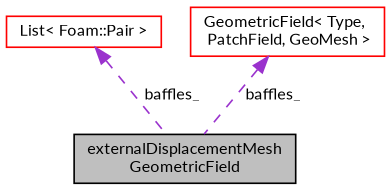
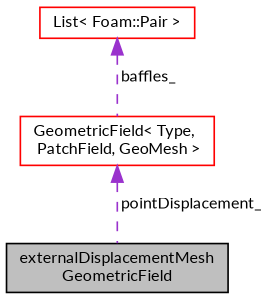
edge "externalDisplacementMesh GeometricField" -> "GeometricField< Type, PatchField, GeoMesh >": label " baffles_" -> " pointDisplacement_"
edge "externalDisplacementMesh GeometricField" -> "List< Foam::Pair >": now "GeometricField< Type, PatchField, GeoMesh >" -> "List< Foam::Pair >"
